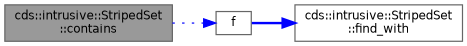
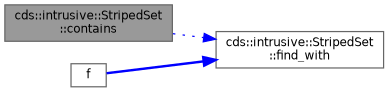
edge "cds::intrusive::StripedSet ::contains" -> "f": now "cds::intrusive::StripedSet ::contains" -> "cds::intrusive::StripedSet ::find_with"
